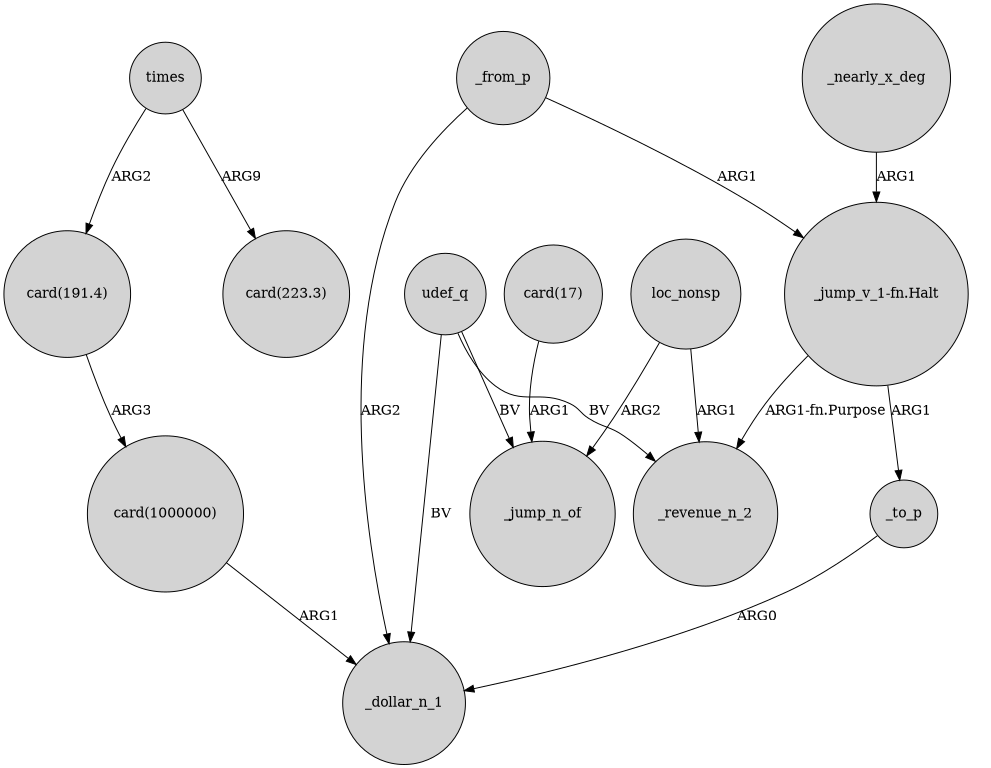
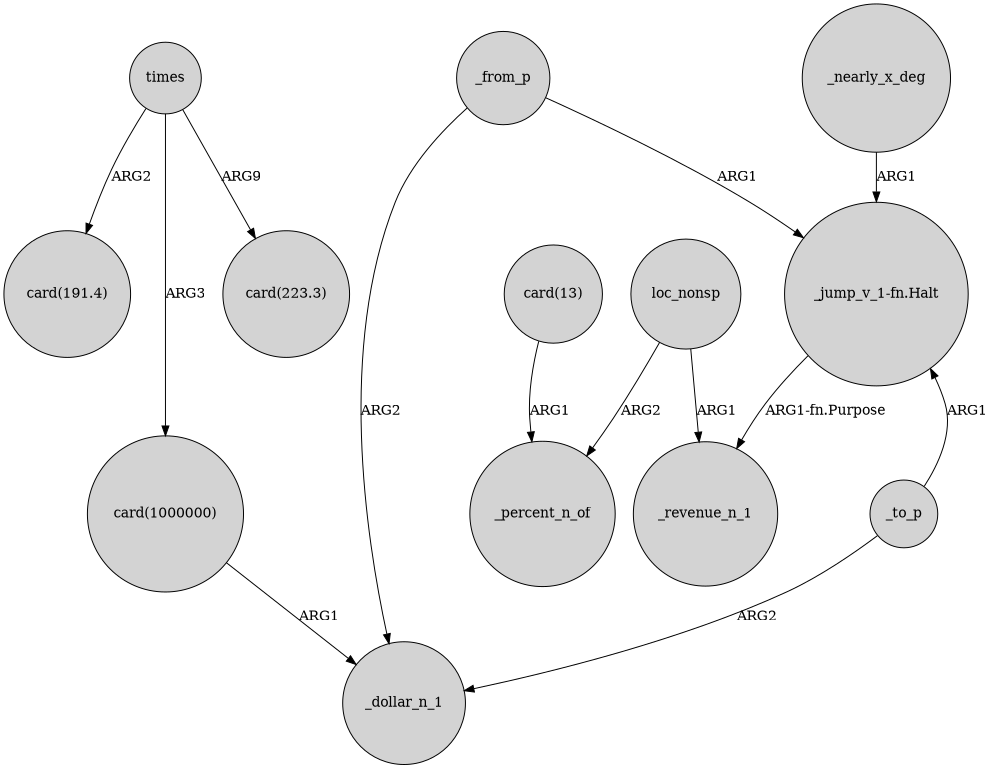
node "udef_q": removed
node "card(17)": label "card(17)" -> "card(13)"
edge "card(191.4)" -> "card(1000000)": now "times" -> "card(1000000)"
edge "_jump_v_1-fn.Halt" -> "_to_p": reversed
node "_jump_n_of": label "_jump_n_of" -> "_percent_n_of"
node "_revenue_n_2": label "_revenue_n_2" -> "_revenue_n_1"
edge "_to_p" -> "_dollar_n_1": label "ARG0" -> "ARG2"
